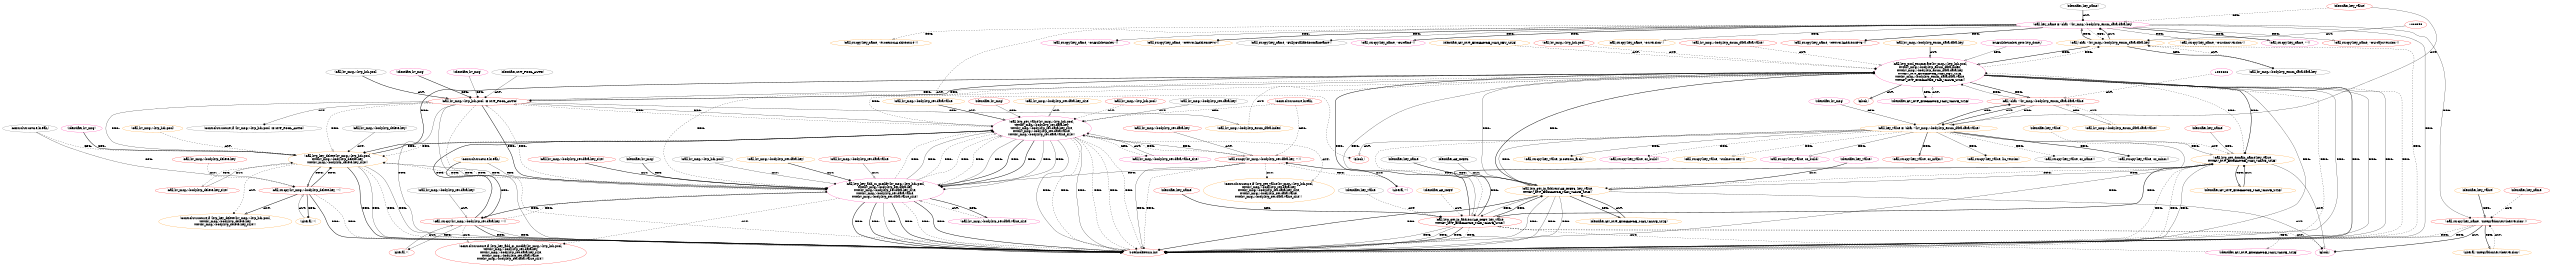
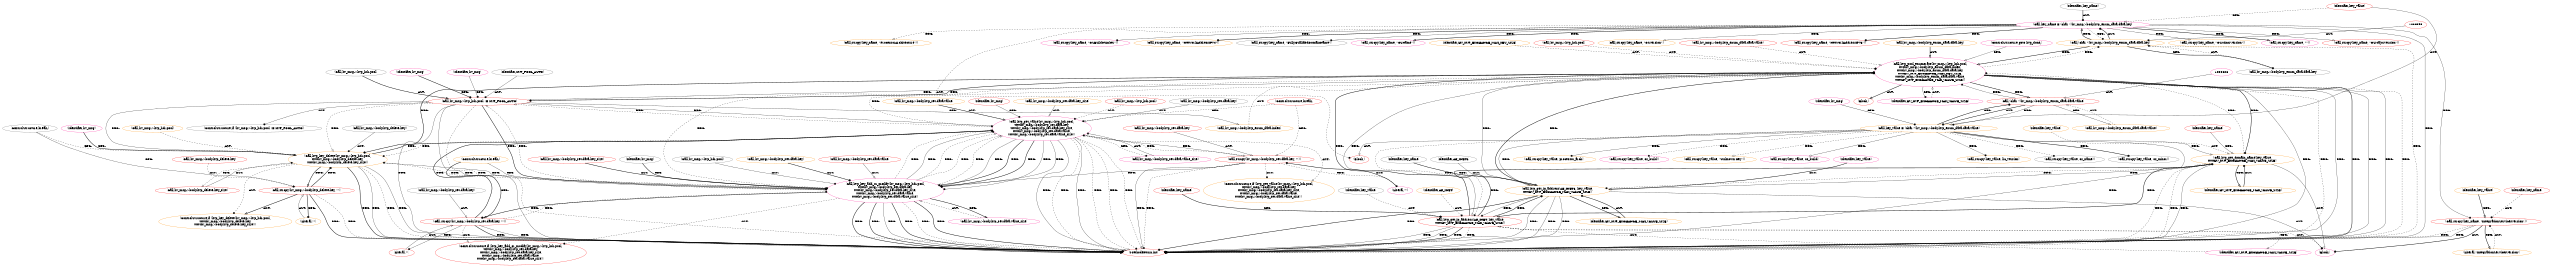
node "(OSBuildNumber,goto kvp_done;)": label "(OSBuildNumber,goto kvp_done;)" -> "(ControlStructure,goto kvp_done;)"
edge "1000608" -> "(Call,(char *)hv_msg->body.kvp_enum_data.data.value)": style dashed -> solid
node "(Call,strcpy(key_value, os_major))": removed
